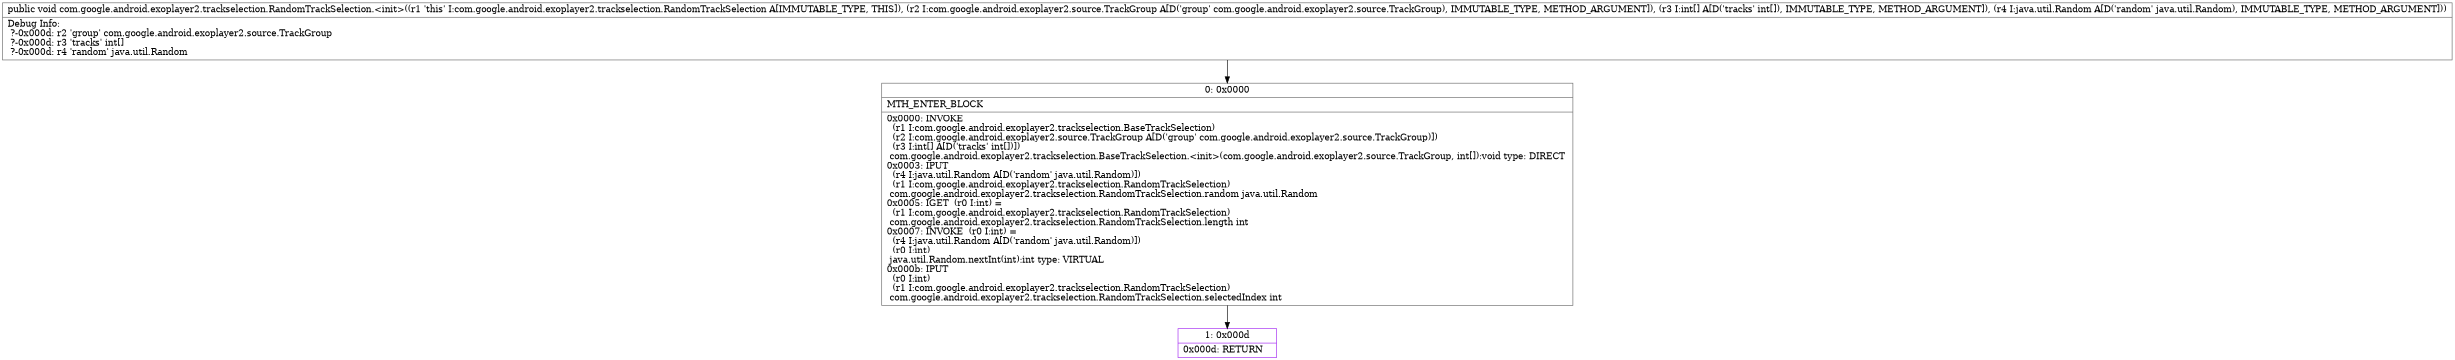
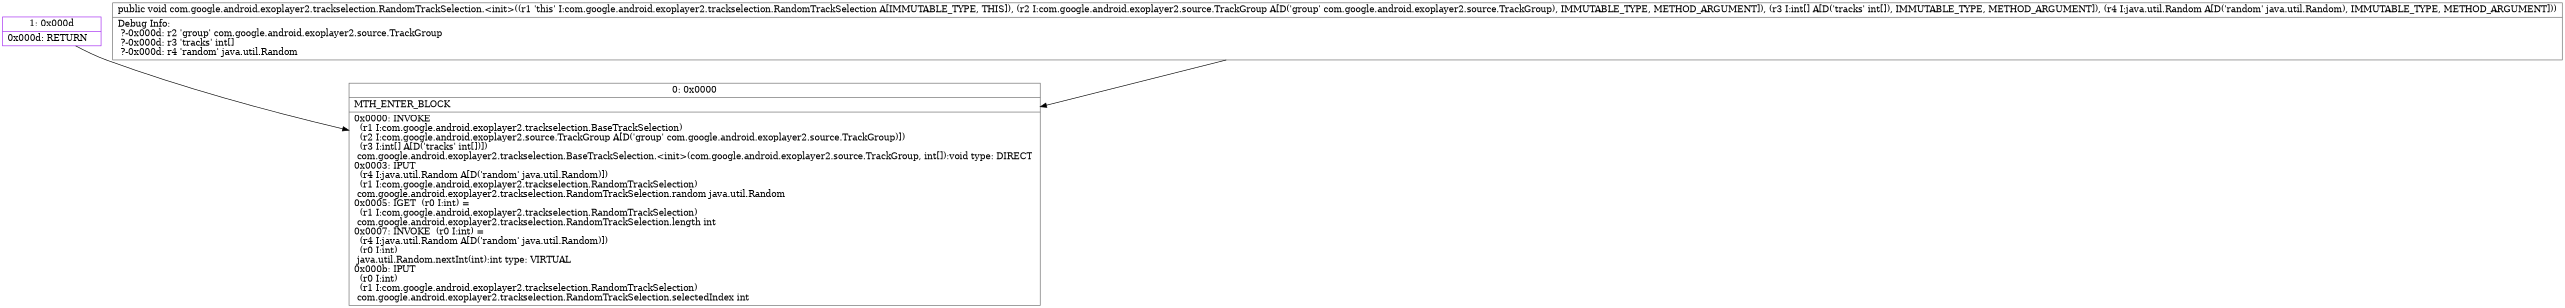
edge "0: 0x0000" -> "1: 0x000d": reversed
